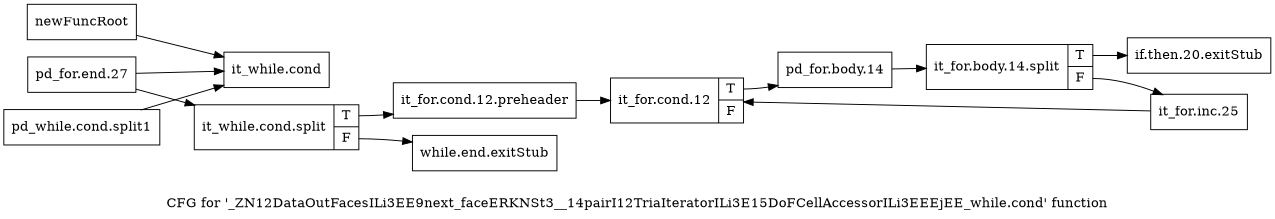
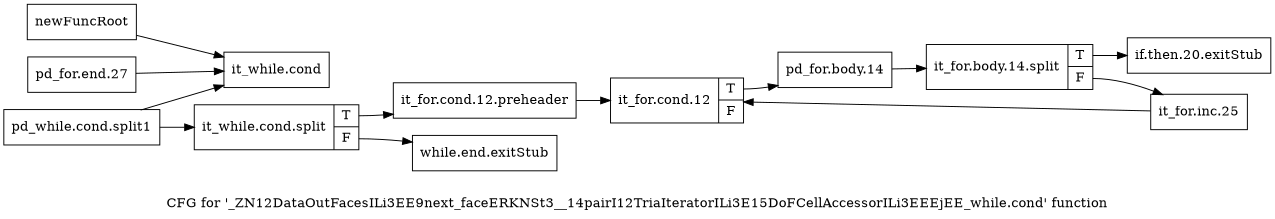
edge "pd_for.end.27" -> "it_while.cond.split": now "pd_while.cond.split1" -> "it_while.cond.split"
